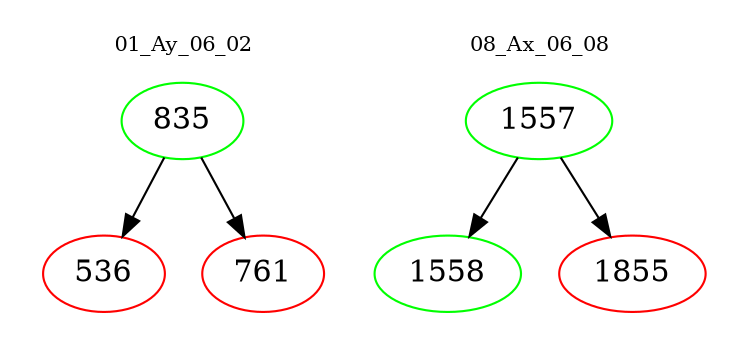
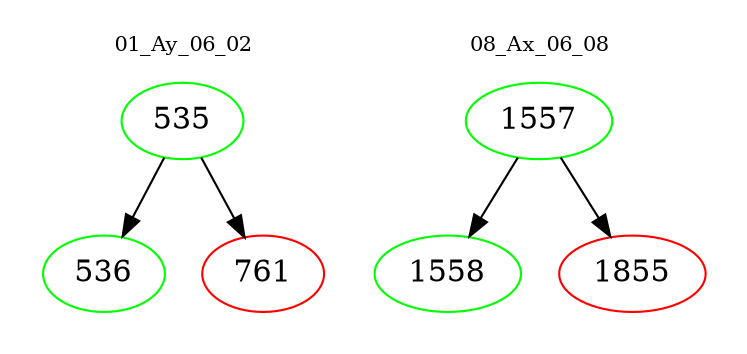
node "835": label "835" -> "535"
node "536": color red -> green
